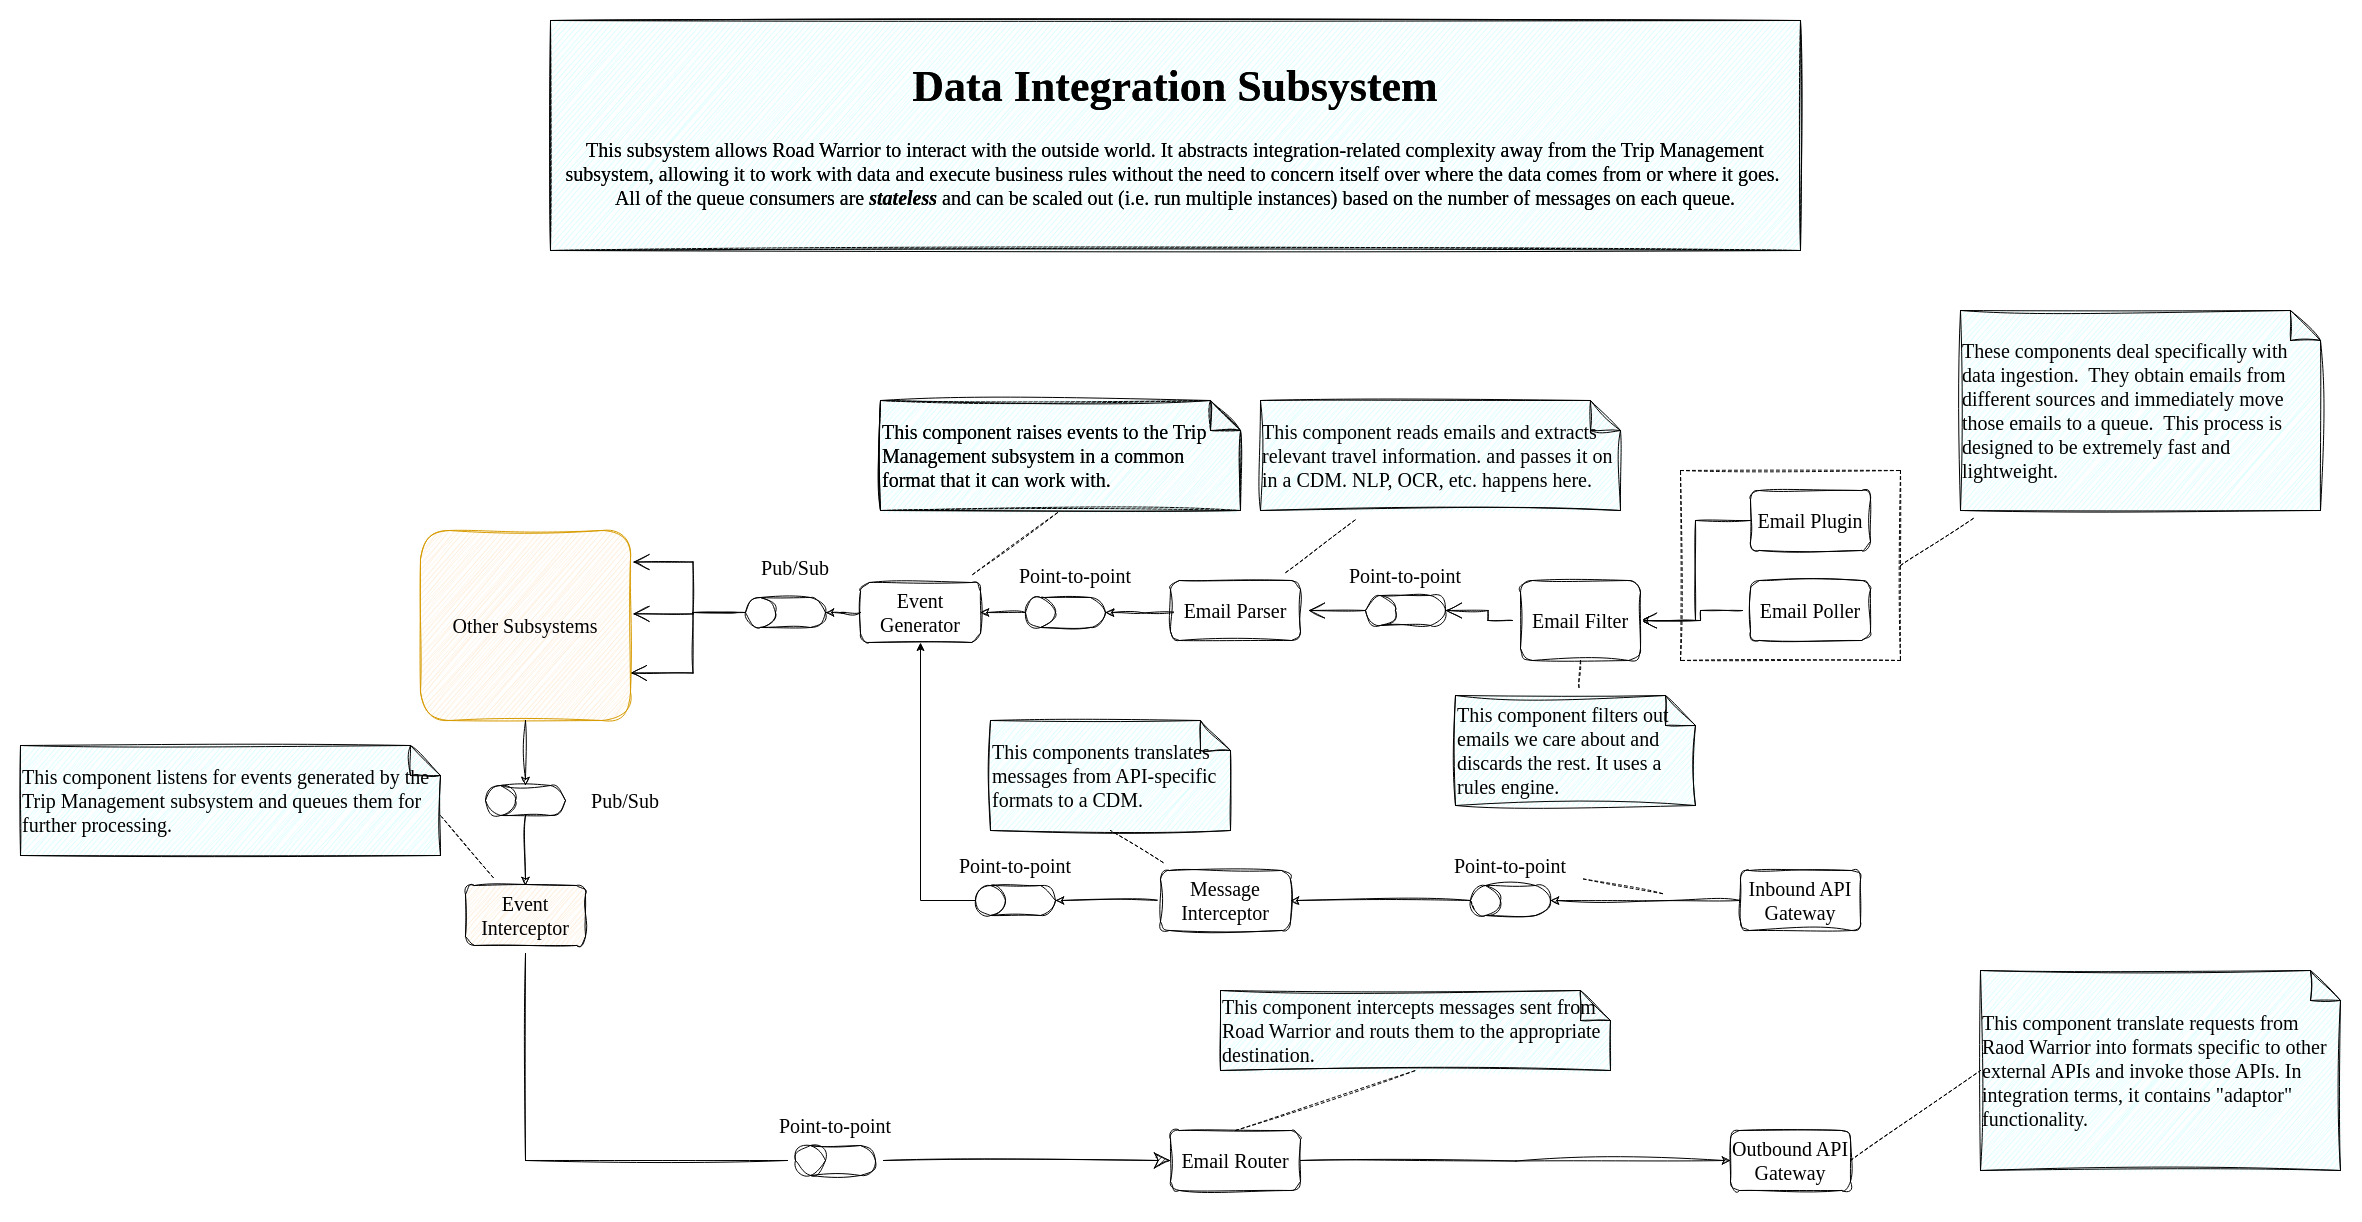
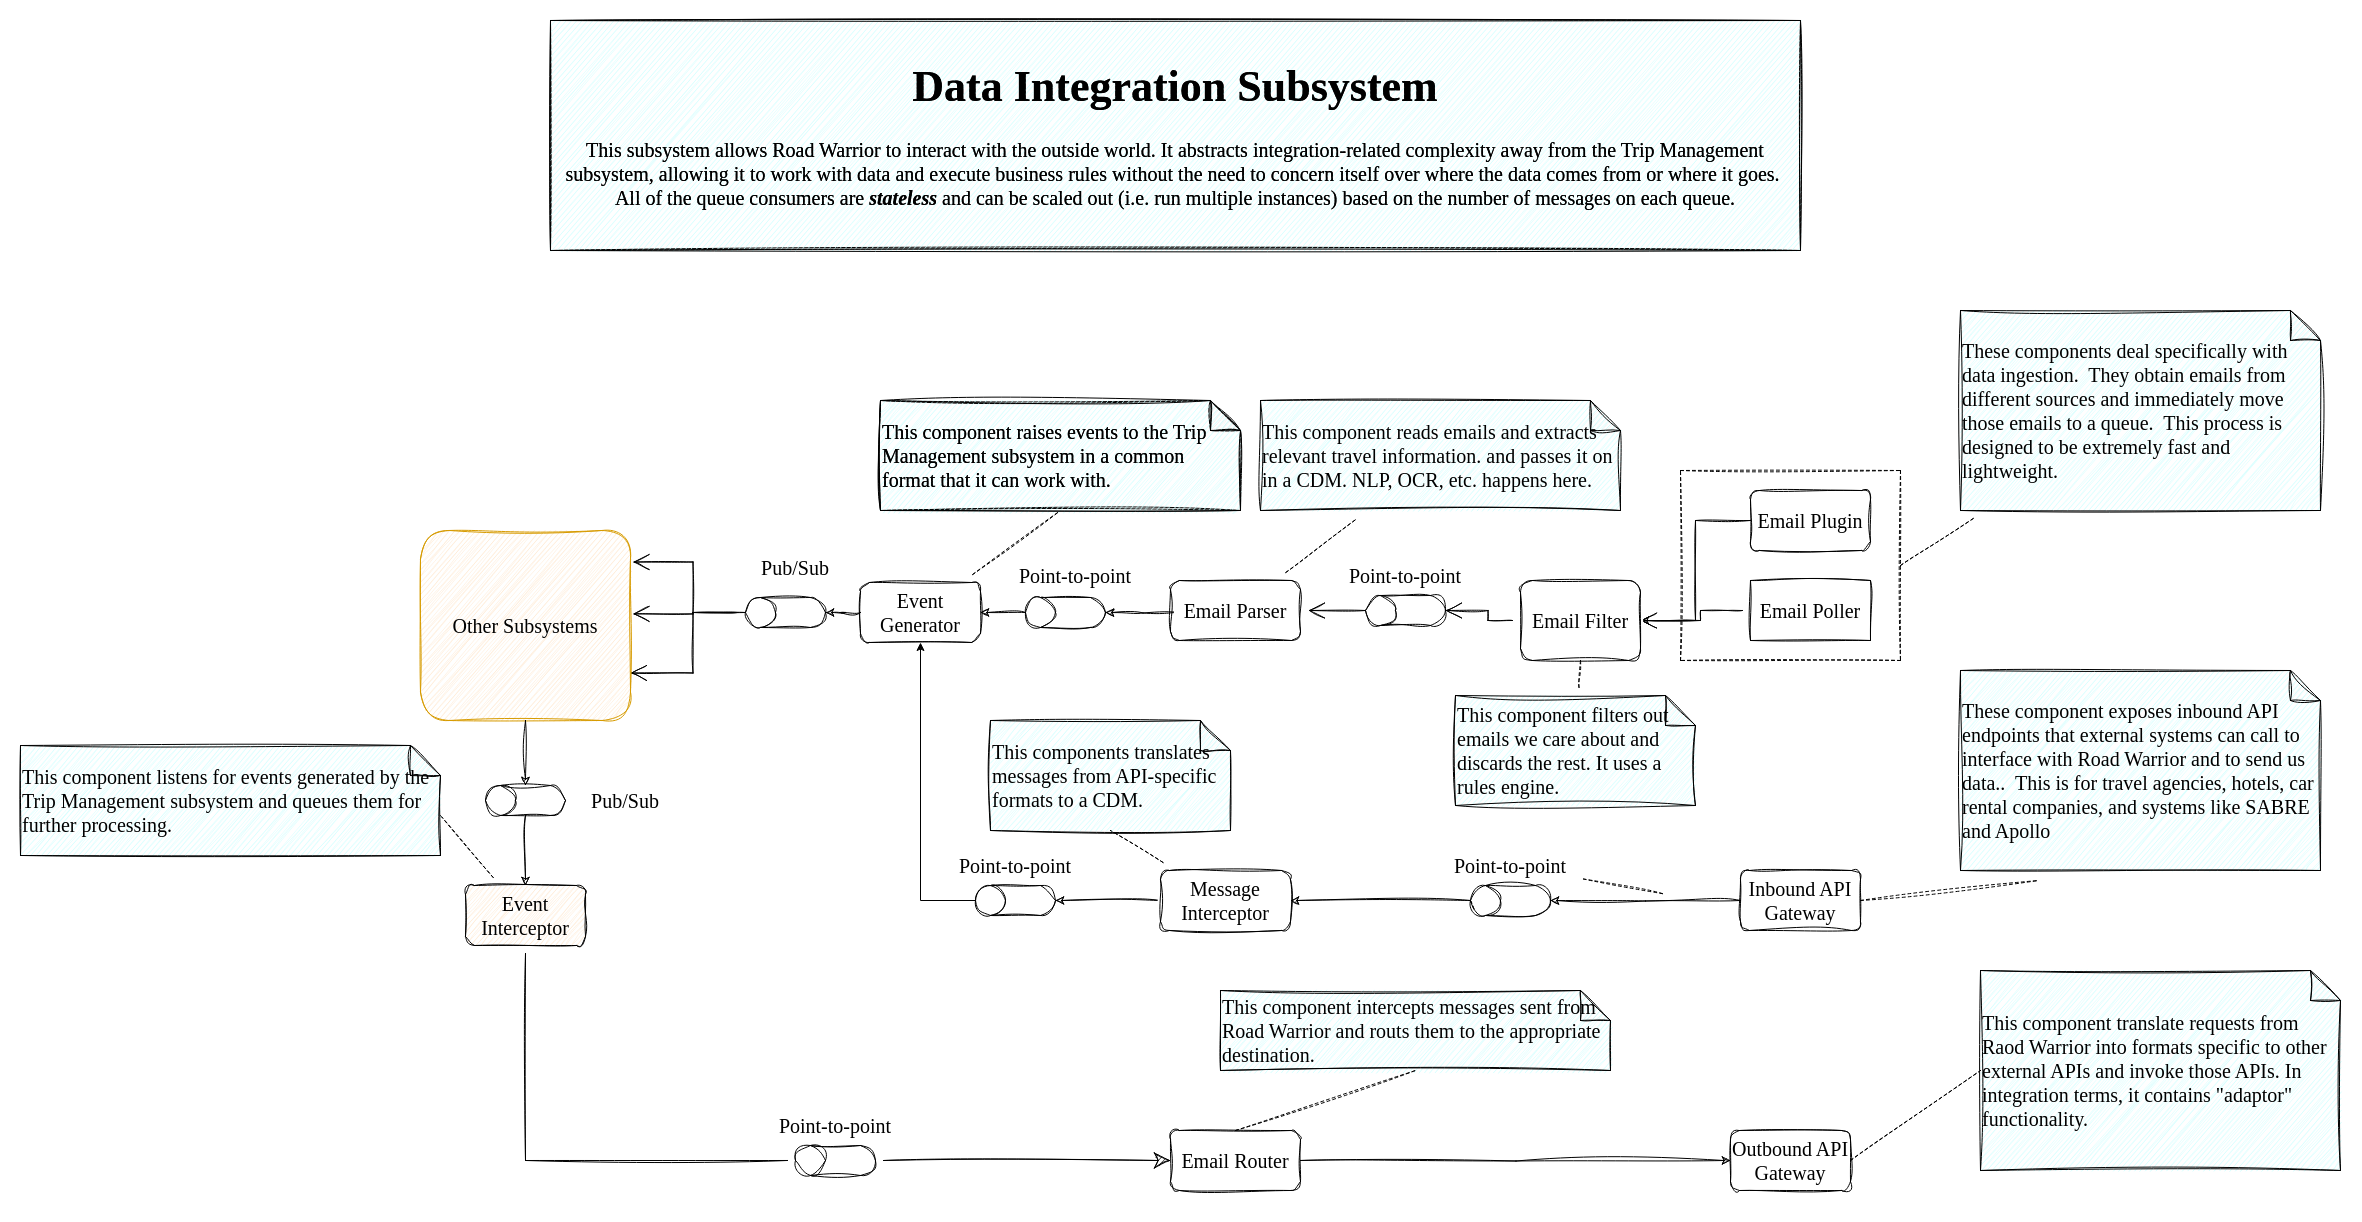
node "Email Poller": shape rounded rectangle -> rectangle
node "These component exposes inbound API endpoints that external systems can call to interface with Road Warrior and to send us data.. This is for travel agencies, hotels, car rental companies, and systems like SABRE and Apollo": added
edge "These component exposes inbound API endpoints that external systems can call to interface with Road Warrior and to send us data.. This is for travel agencies, hotels, car rental companies, and systems like SABRE and Apollo" -- "Inbound API Gateway": added
